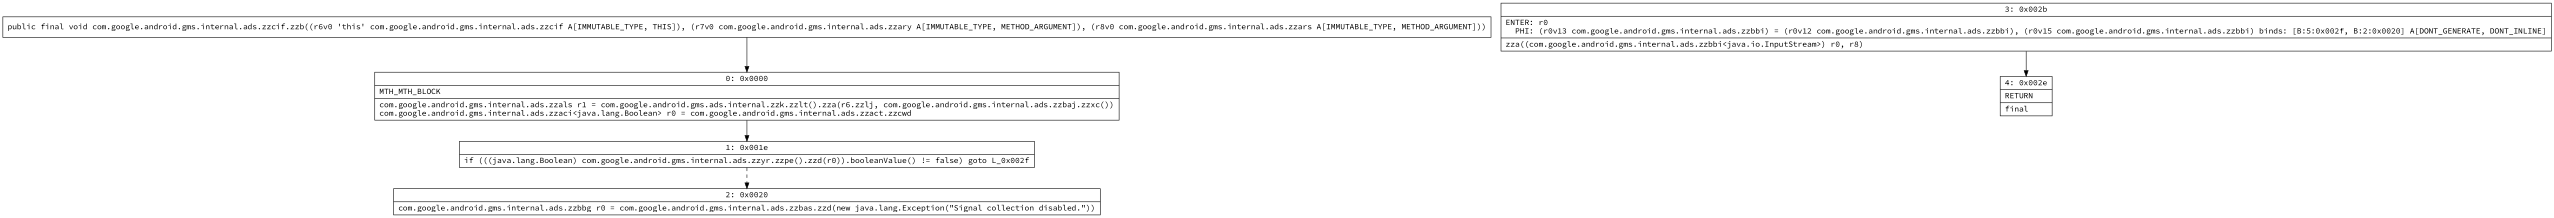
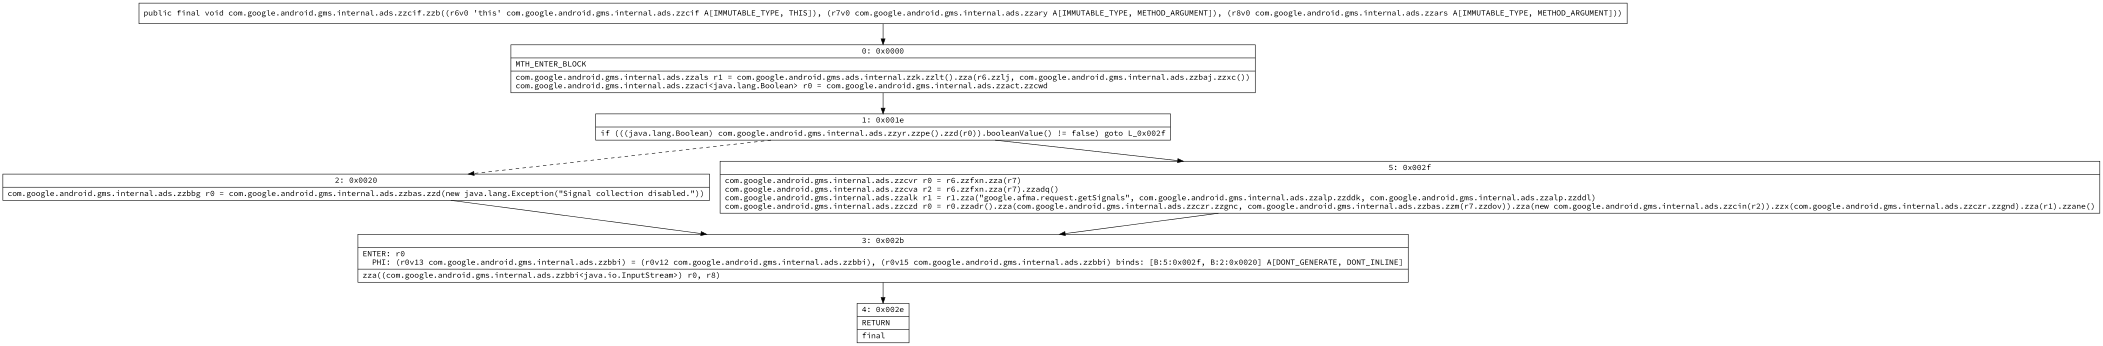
node "0: 0x0000": text "MTH_MTH_BLOCK" -> "MTH_ENTER_BLOCK"
node "5: 0x002f": added
edge "2: 0x0020" -> "3: 0x002b": added
